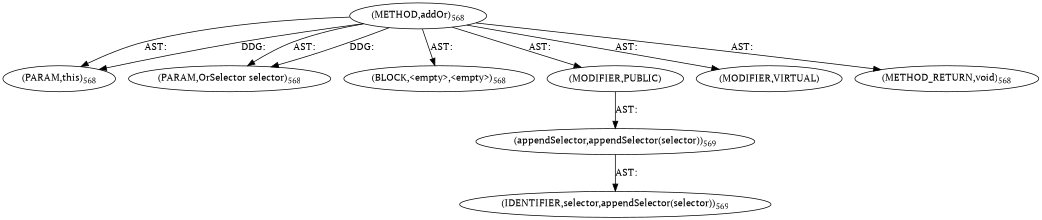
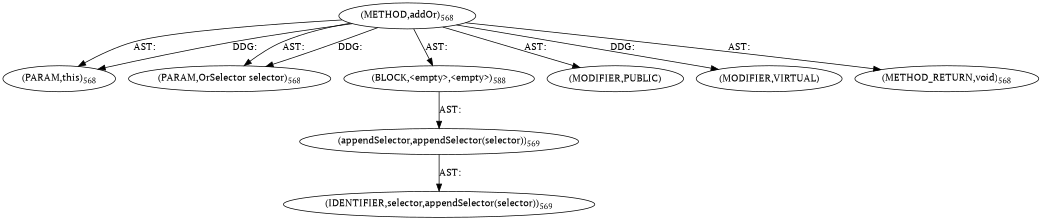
edge "(METHOD,addOr)" -> "(MODIFIER,VIRTUAL)": label "AST: " -> "DDG: "
node "(BLOCK,<empty>,<empty>)": text "568" -> "588"
edge "(MODIFIER,PUBLIC)" -> "(appendSelector,appendSelector(selector))": now "(BLOCK,<empty>,<empty>)" -> "(appendSelector,appendSelector(selector))"
